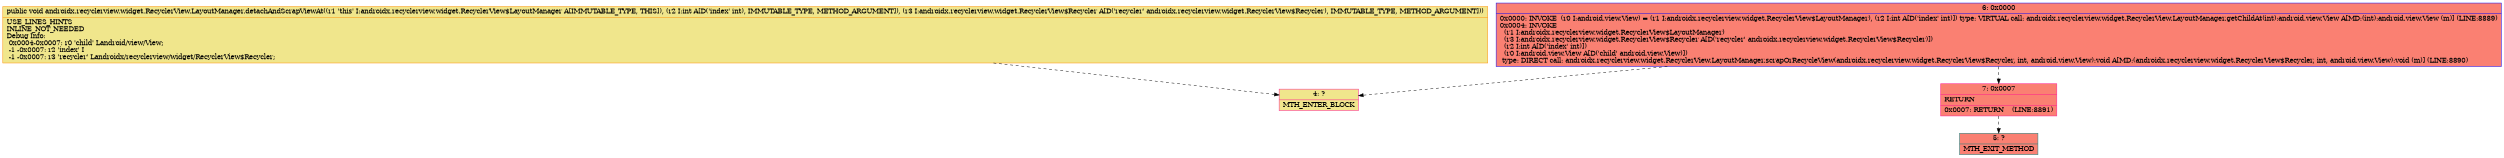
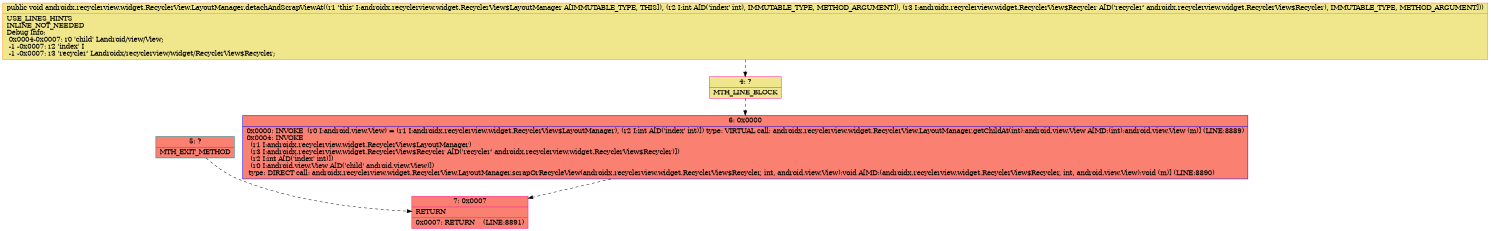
edge "6: 0x0000" -> "4: ?": reversed
node "4: ?": text "MTH_ENTER_BLOCK" -> "MTH_LINE_BLOCK"
edge "7: 0x0007" -> "5: ?": reversed
